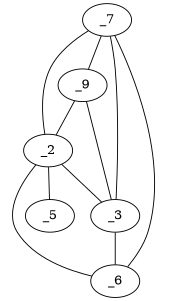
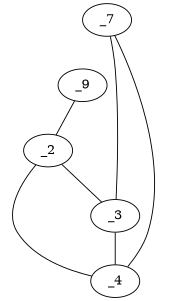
edge "_7" -- "_9": removed
edge "_7" -- "_2": removed
edge "_9" -- "_3": removed
node "_5": removed
node "_6": label "_6" -> "_4"
